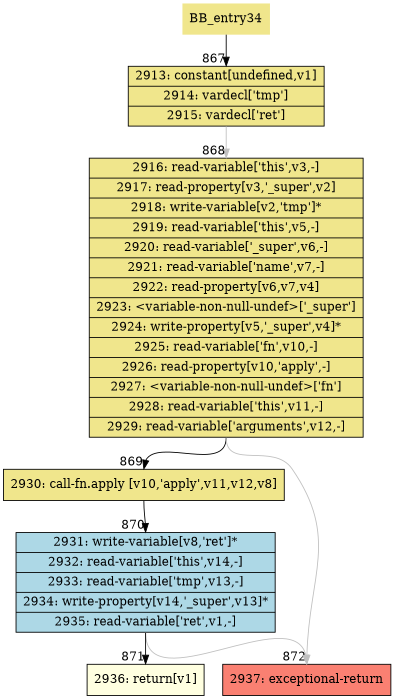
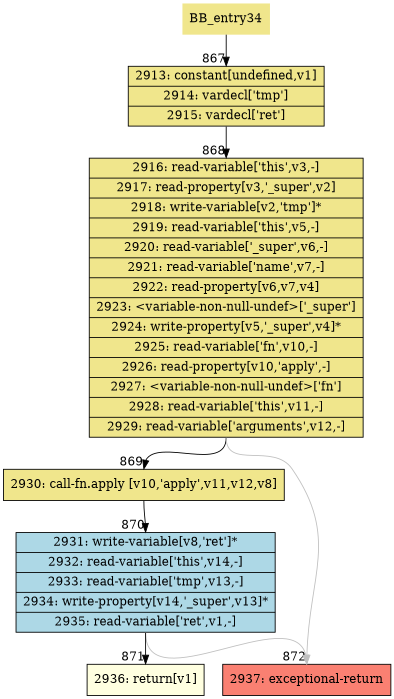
edge "2913: constant[undefined,v1]" -> "2916: read-variable['this',v3,-]": color gray -> black
